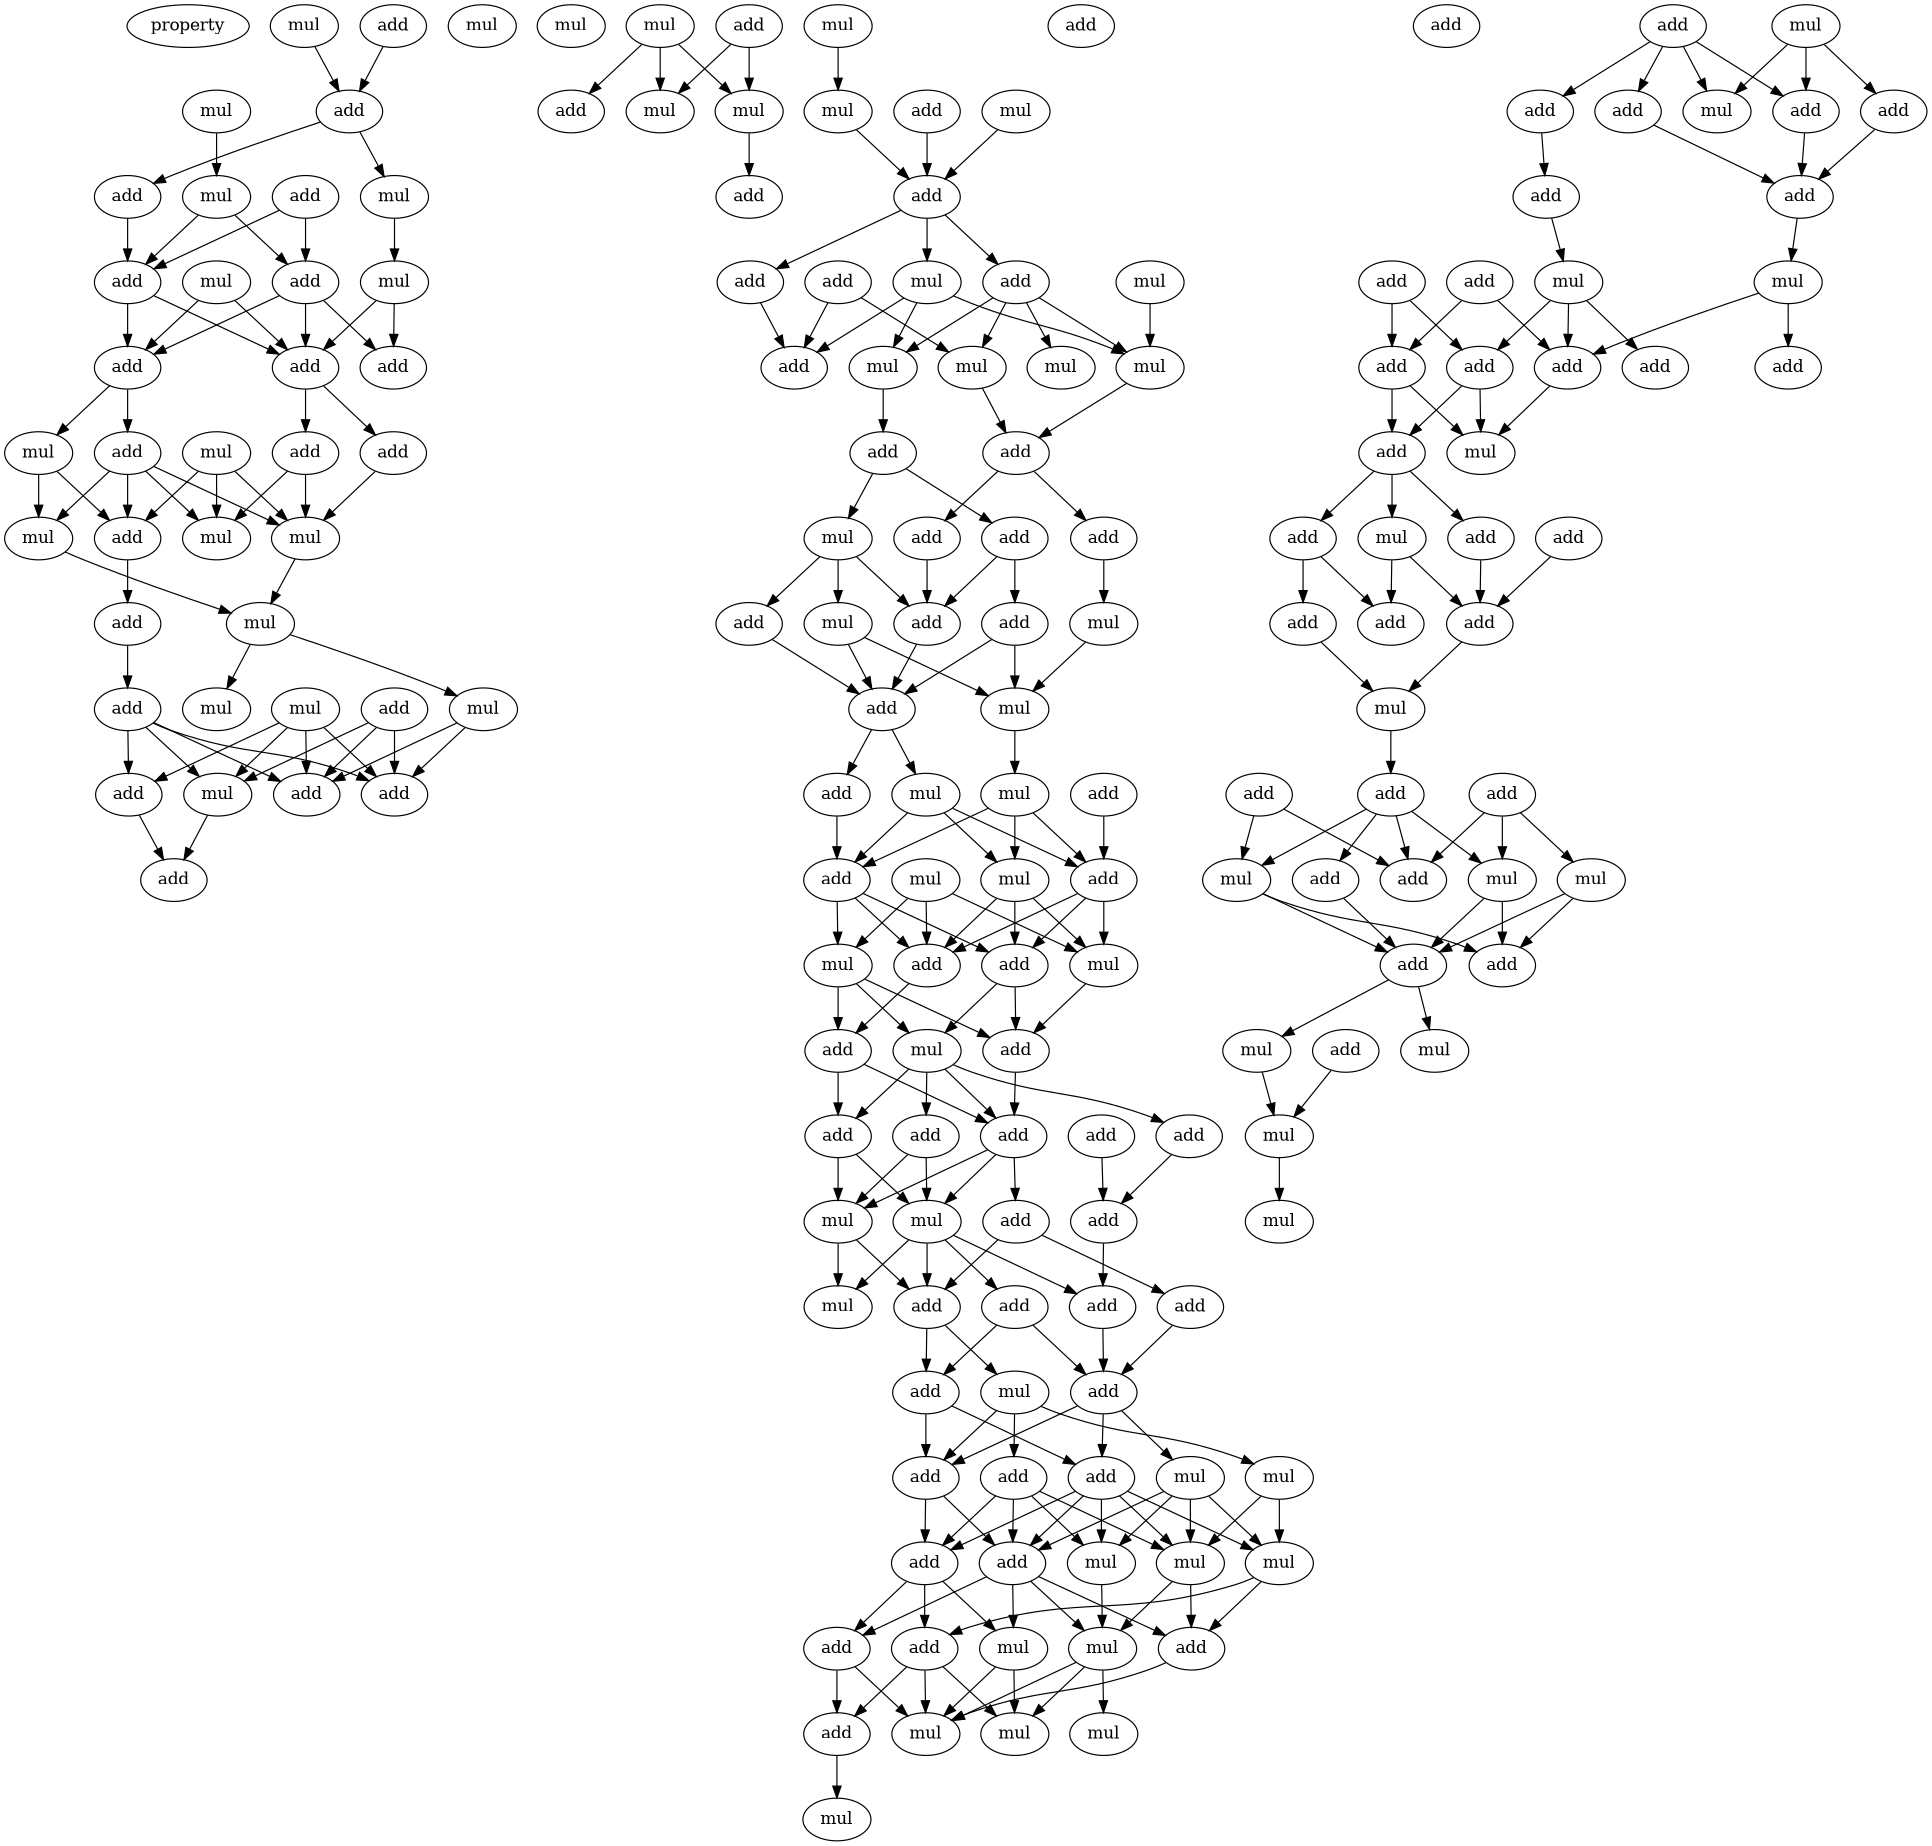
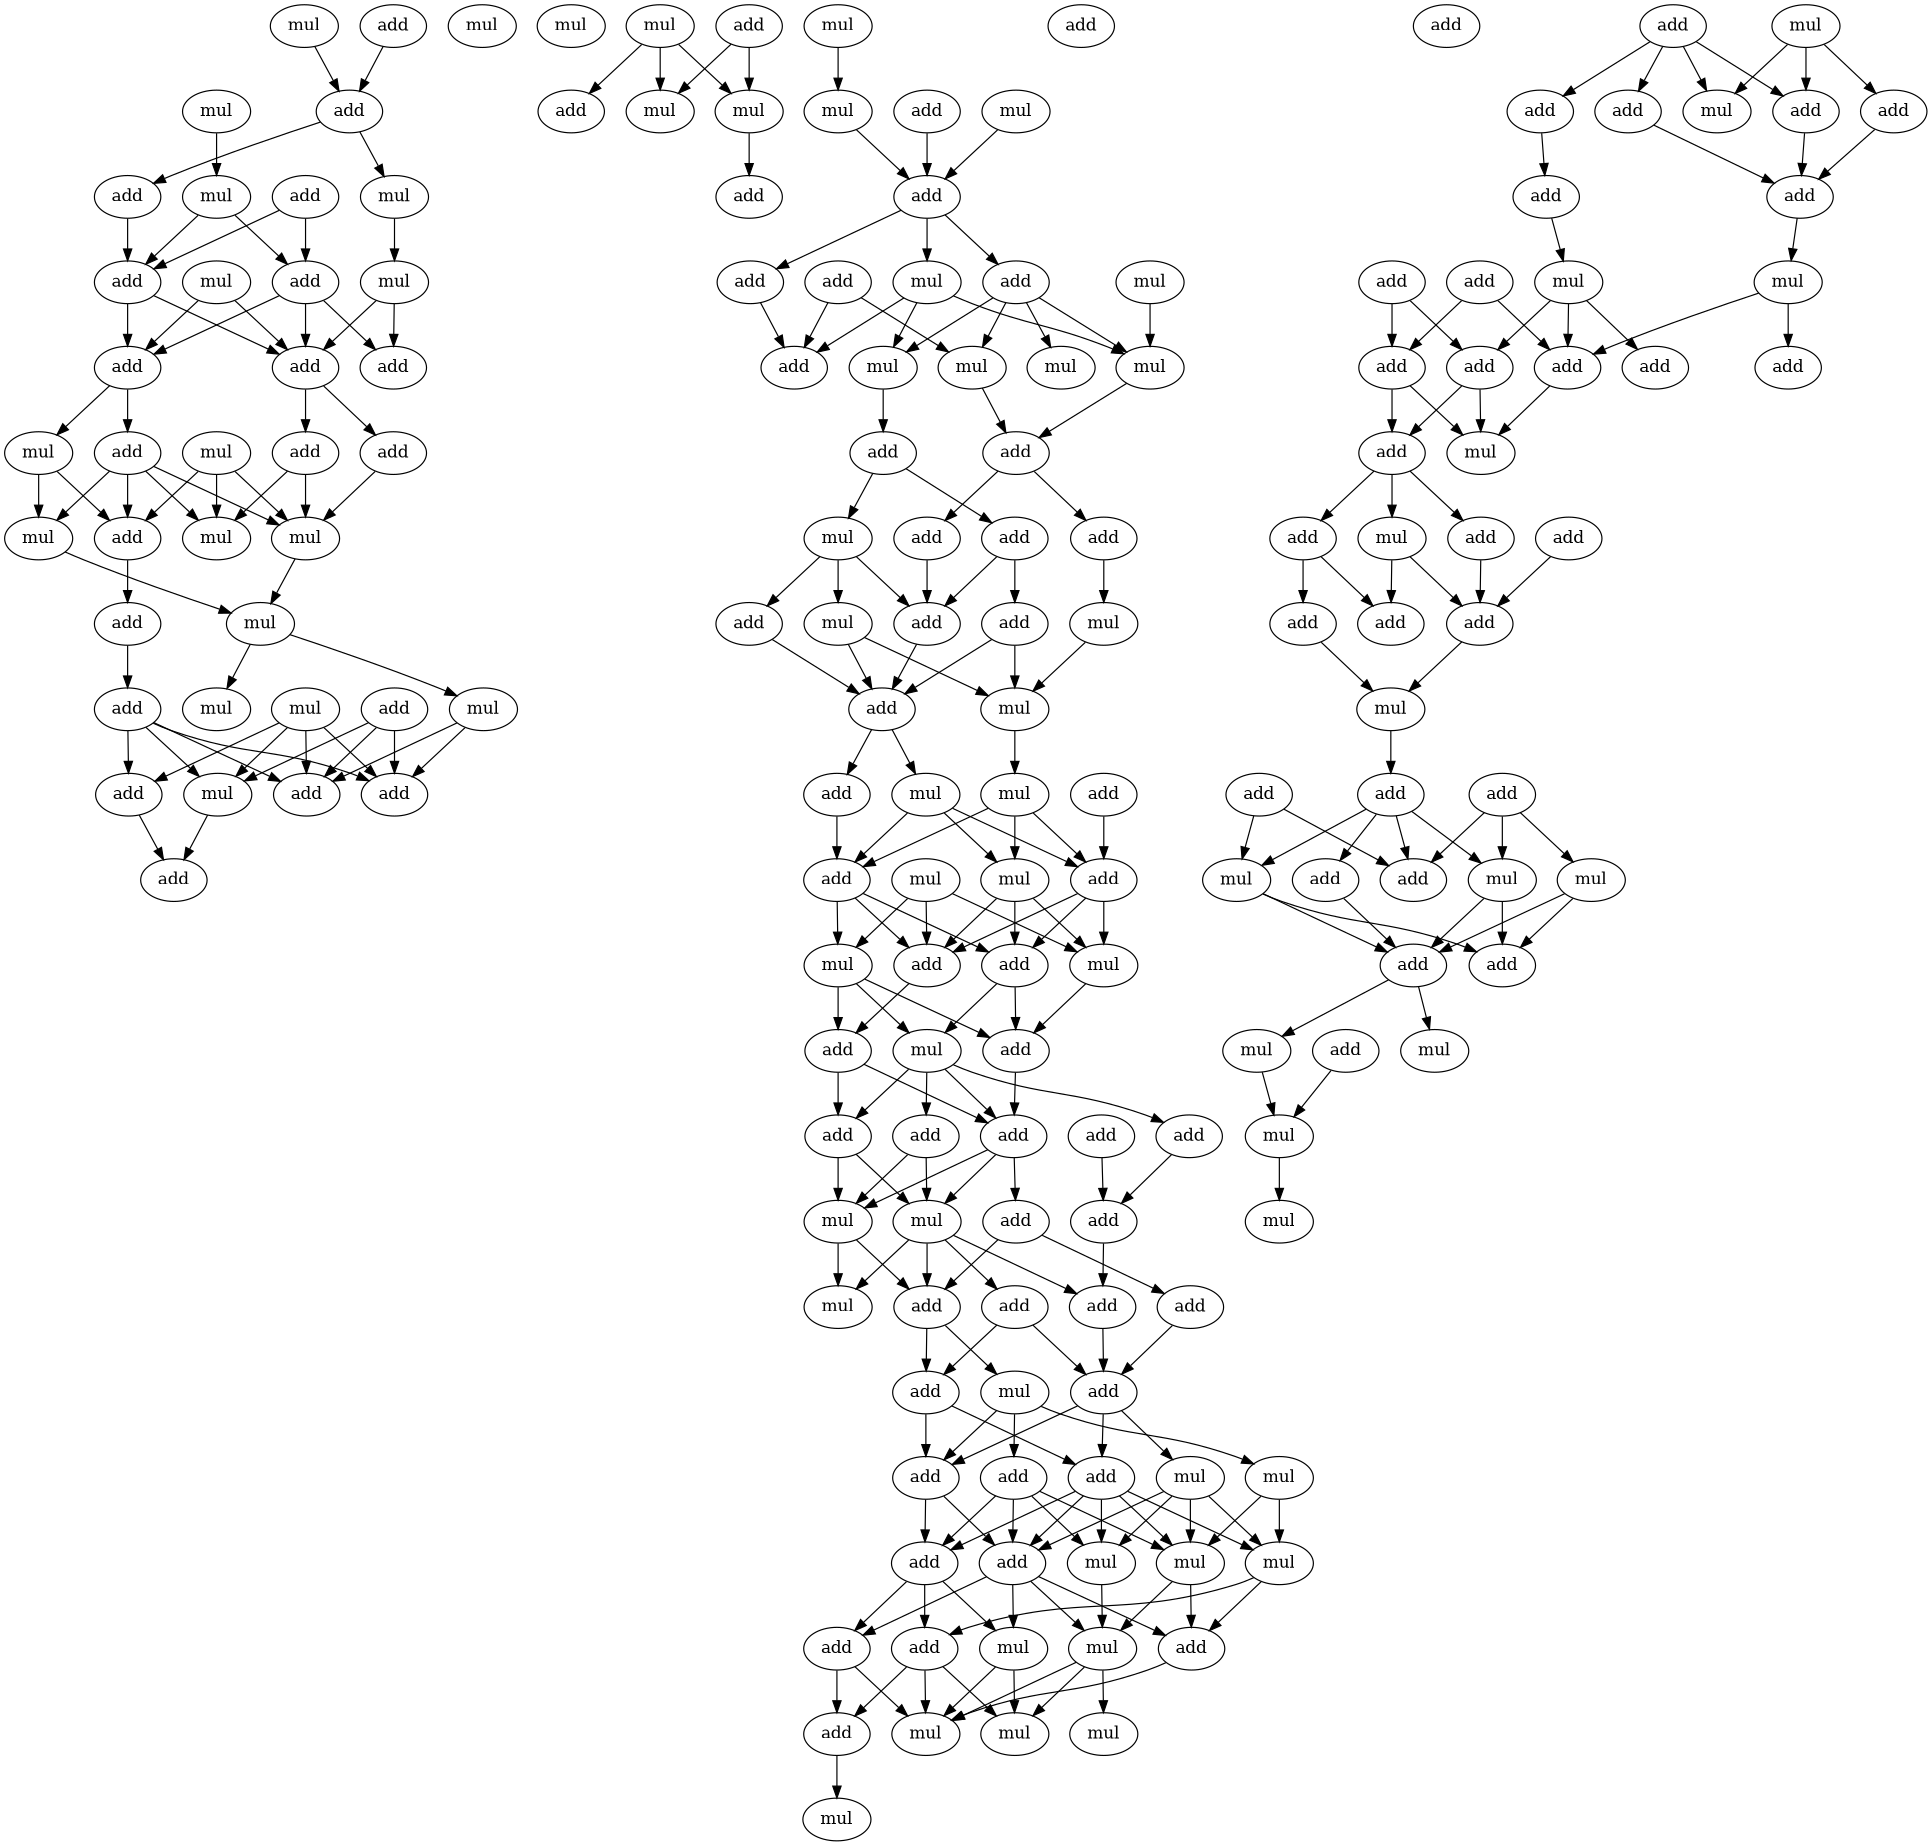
node "property": removed
